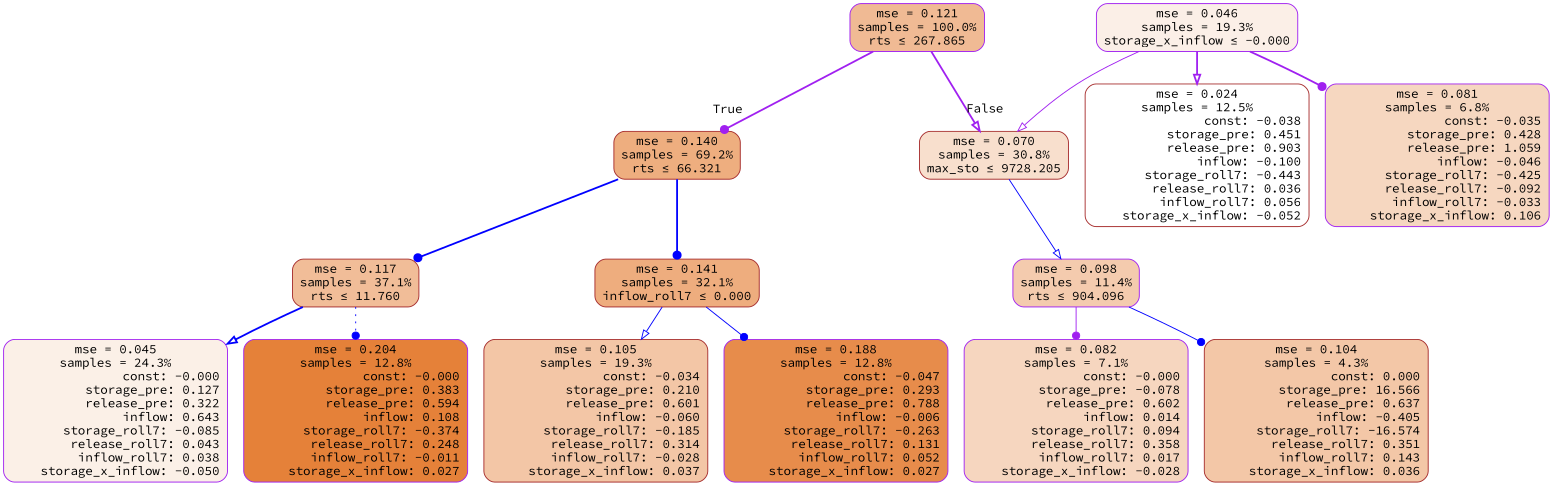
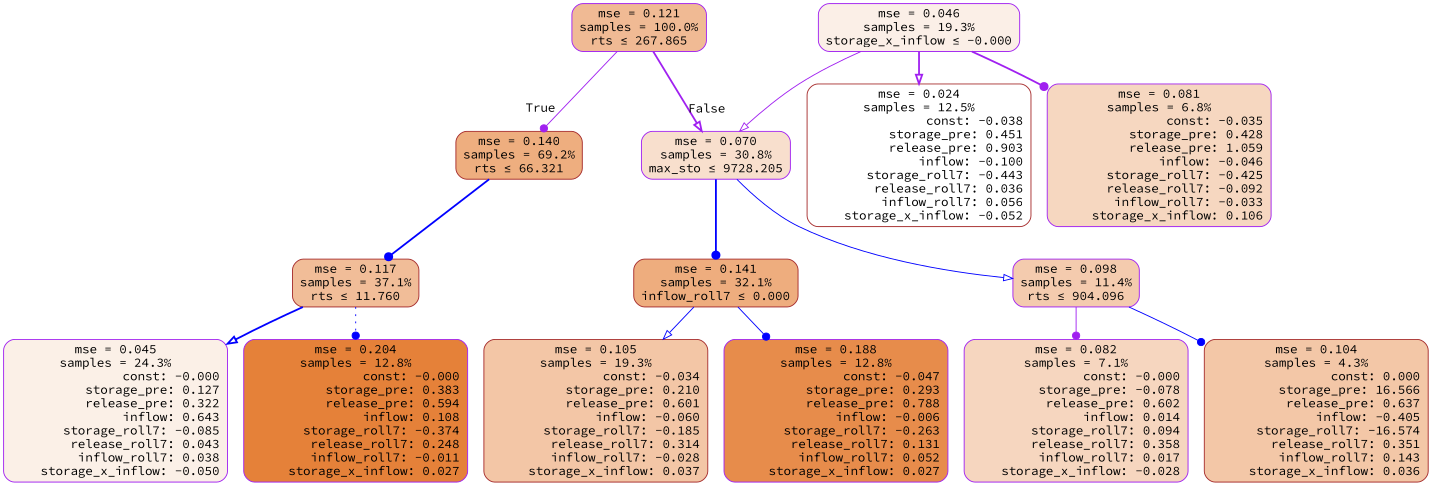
edge "mse = 0.121 samples = 100.0% rts ≤ 267.865" -> "mse = 0.140 samples = 69.2% rts ≤ 66.321": style bold -> solid
node "mse = 0.070 samples = 30.8% max_sto ≤ 9728.205": color brown -> purple
edge "mse = 0.140 samples = 69.2% rts ≤ 66.321" -> "mse = 0.141 samples = 32.1% inflow_roll7 ≤ 0.000": now "mse = 0.070 samples = 30.8% max_sto ≤ 9728.205" -> "mse = 0.141 samples = 32.1% inflow_roll7 ≤ 0.000"
